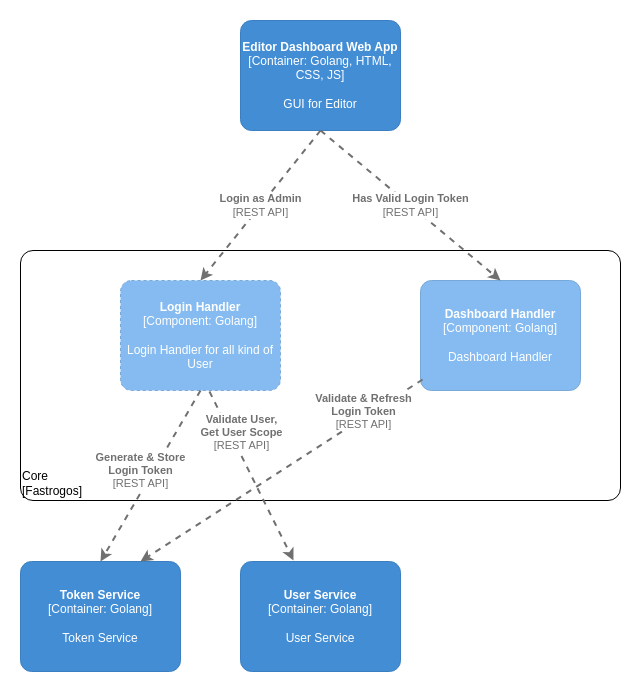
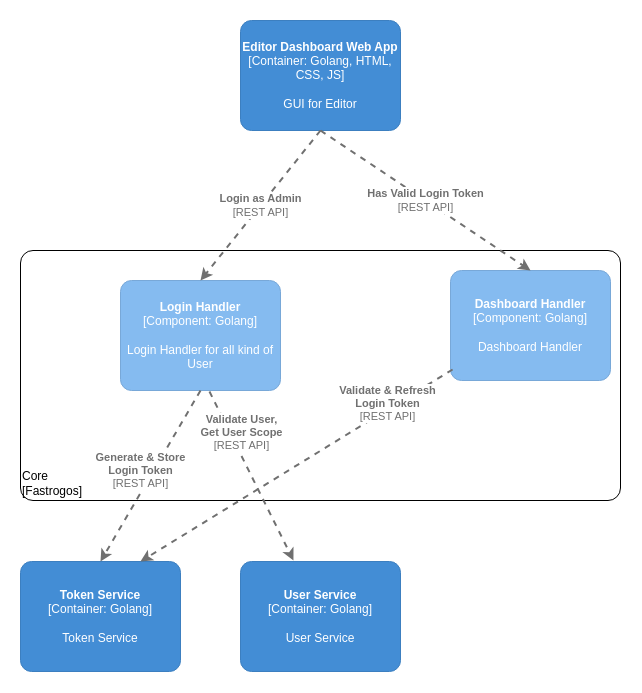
node "Login Handler [Component: Golang] Login Handler for all kind of User": style dashed -> solid
node "Dashboard Handler [Component: Golang] Dashboard Handler": moved (501, 336) -> (531, 326)
